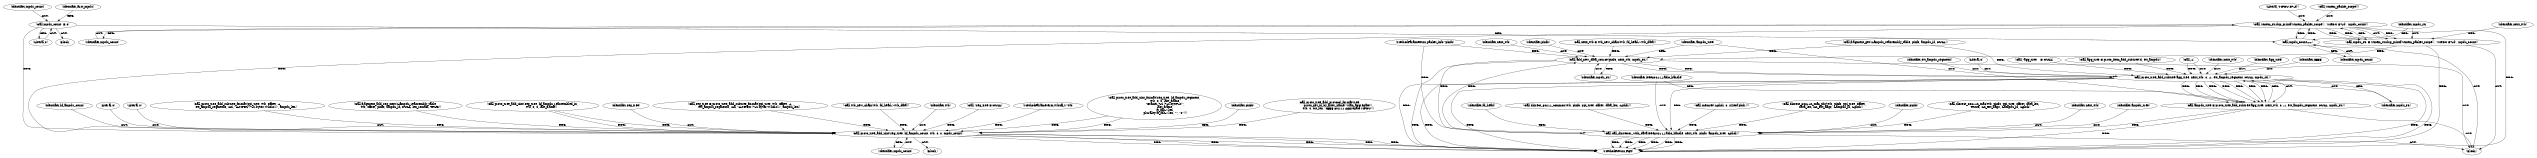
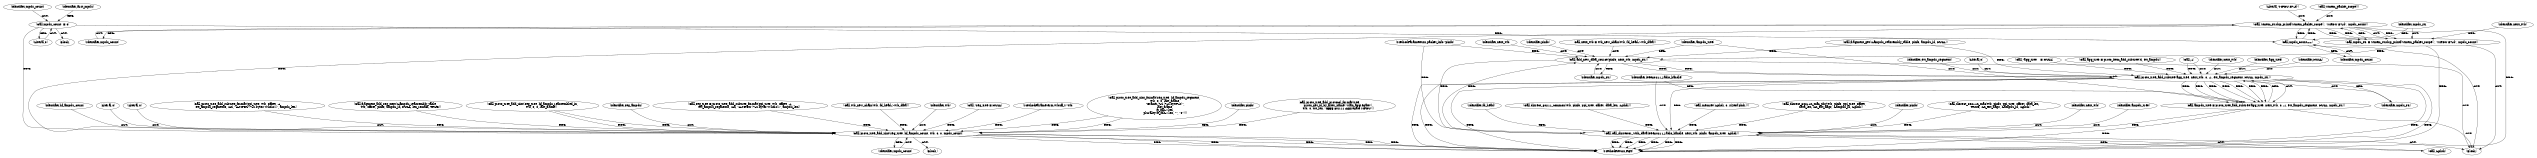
edge "(Call,mpdu_count  = 0)" -> "(Call,mpdu_count++)": label "CFG: " -> "DDG: "
edge "(Call,next_tvb = tvb_new_chain(tvb, fd_head->tvb_data))" -> "(Call,add_new_data_source(pinfo, next_tvb, mpdu_str))": label "DDG: " -> "AST: "
node "(Identifier,IEEE)": label "(Identifier,IEEE)" -> "(Identifier,NULL)"
node "(Identifier,seg_tree)": label "(Identifier,seg_tree)" -> "(Identifier,seg_ampdu)"
edge "(Call,add_new_data_source(pinfo, next_tvb, mpdu_str))" -> "(MethodReturn,RET)": removed, label "DDG:"
node "(Call,&phdr)": added
